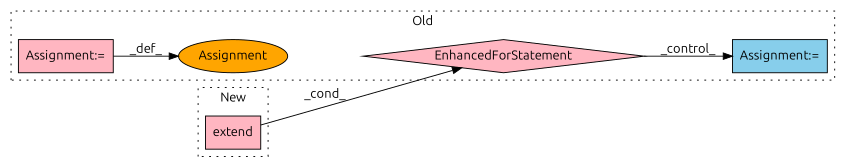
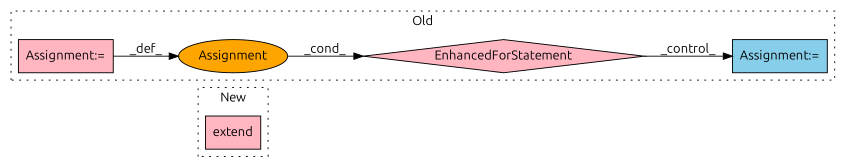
edge "extend" -> "EnhancedForStatement": now "Assignment" -> "EnhancedForStatement"
